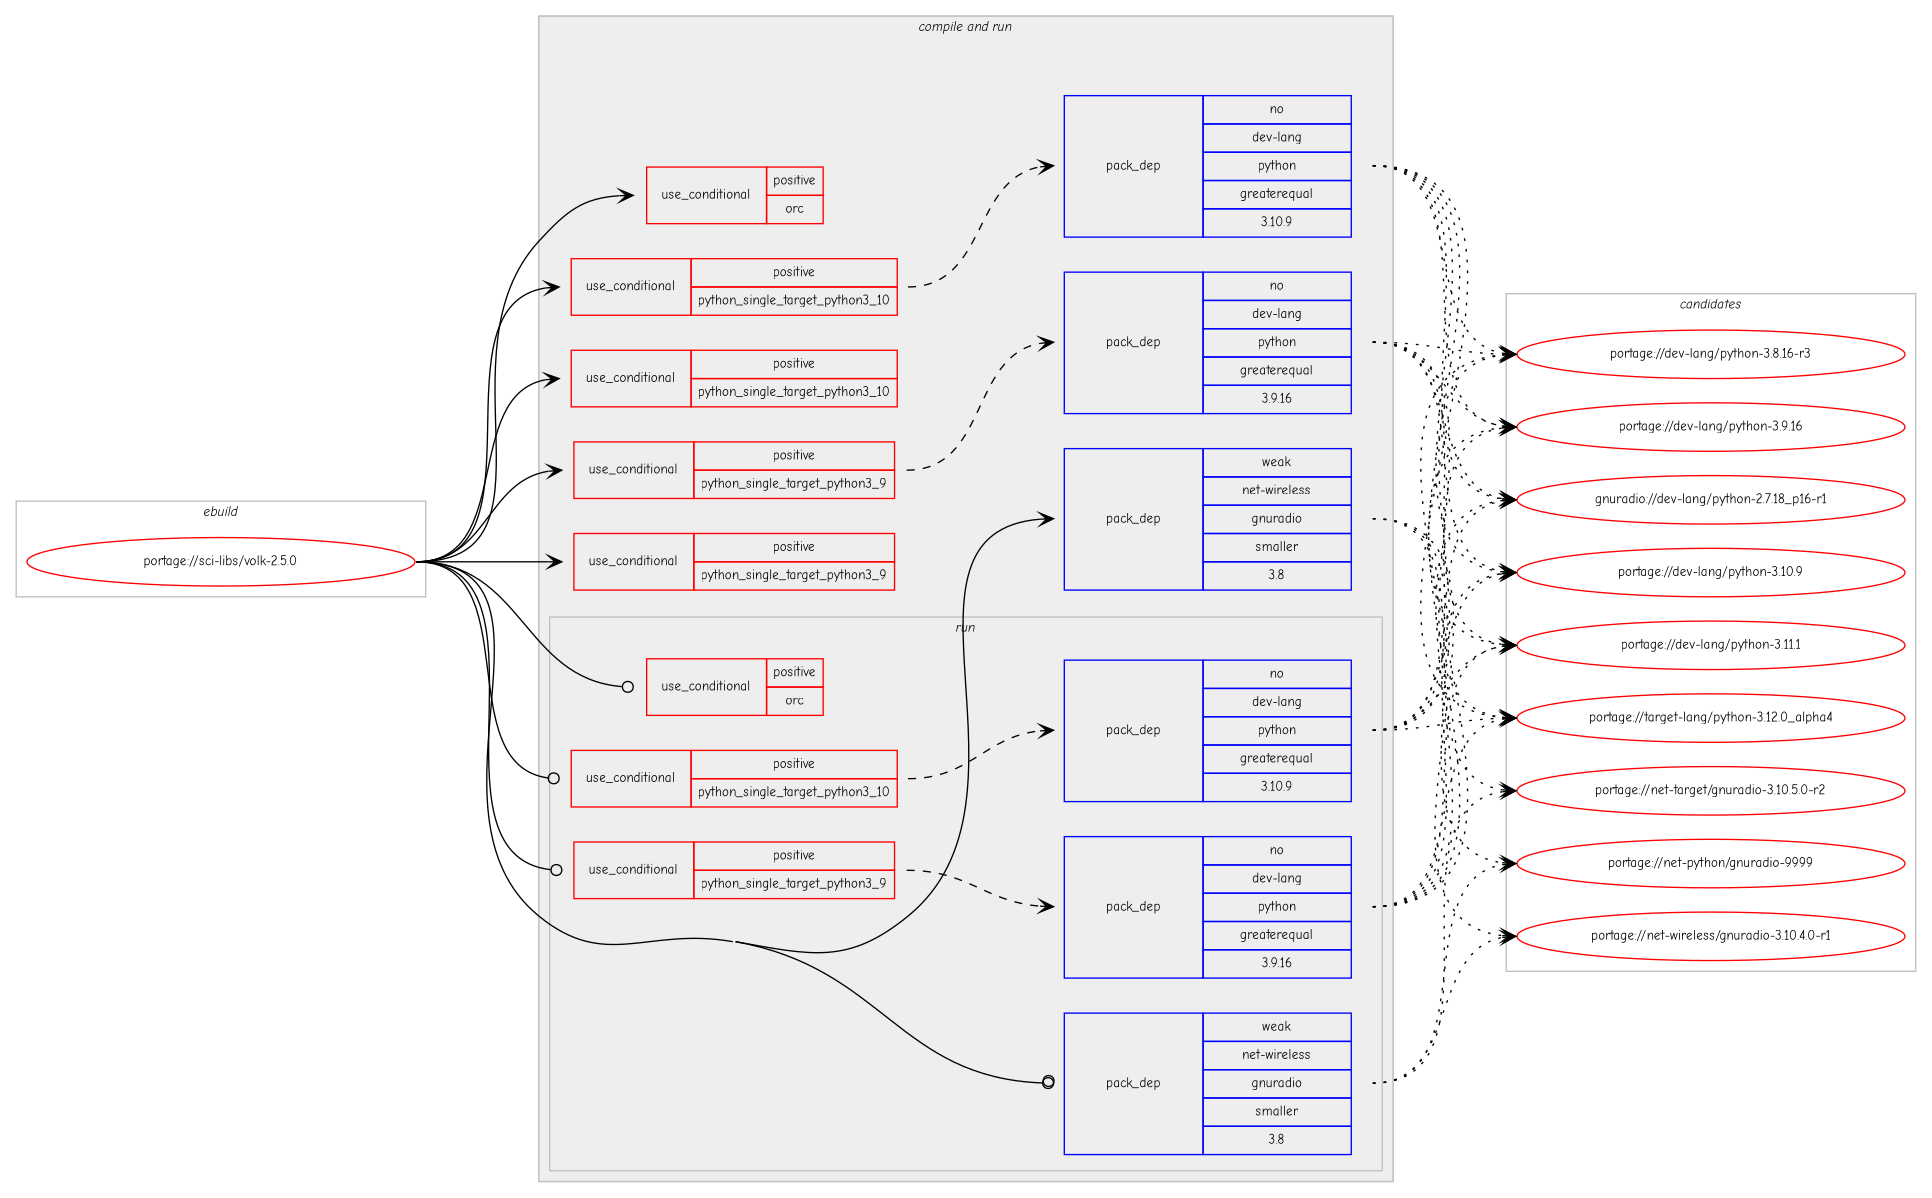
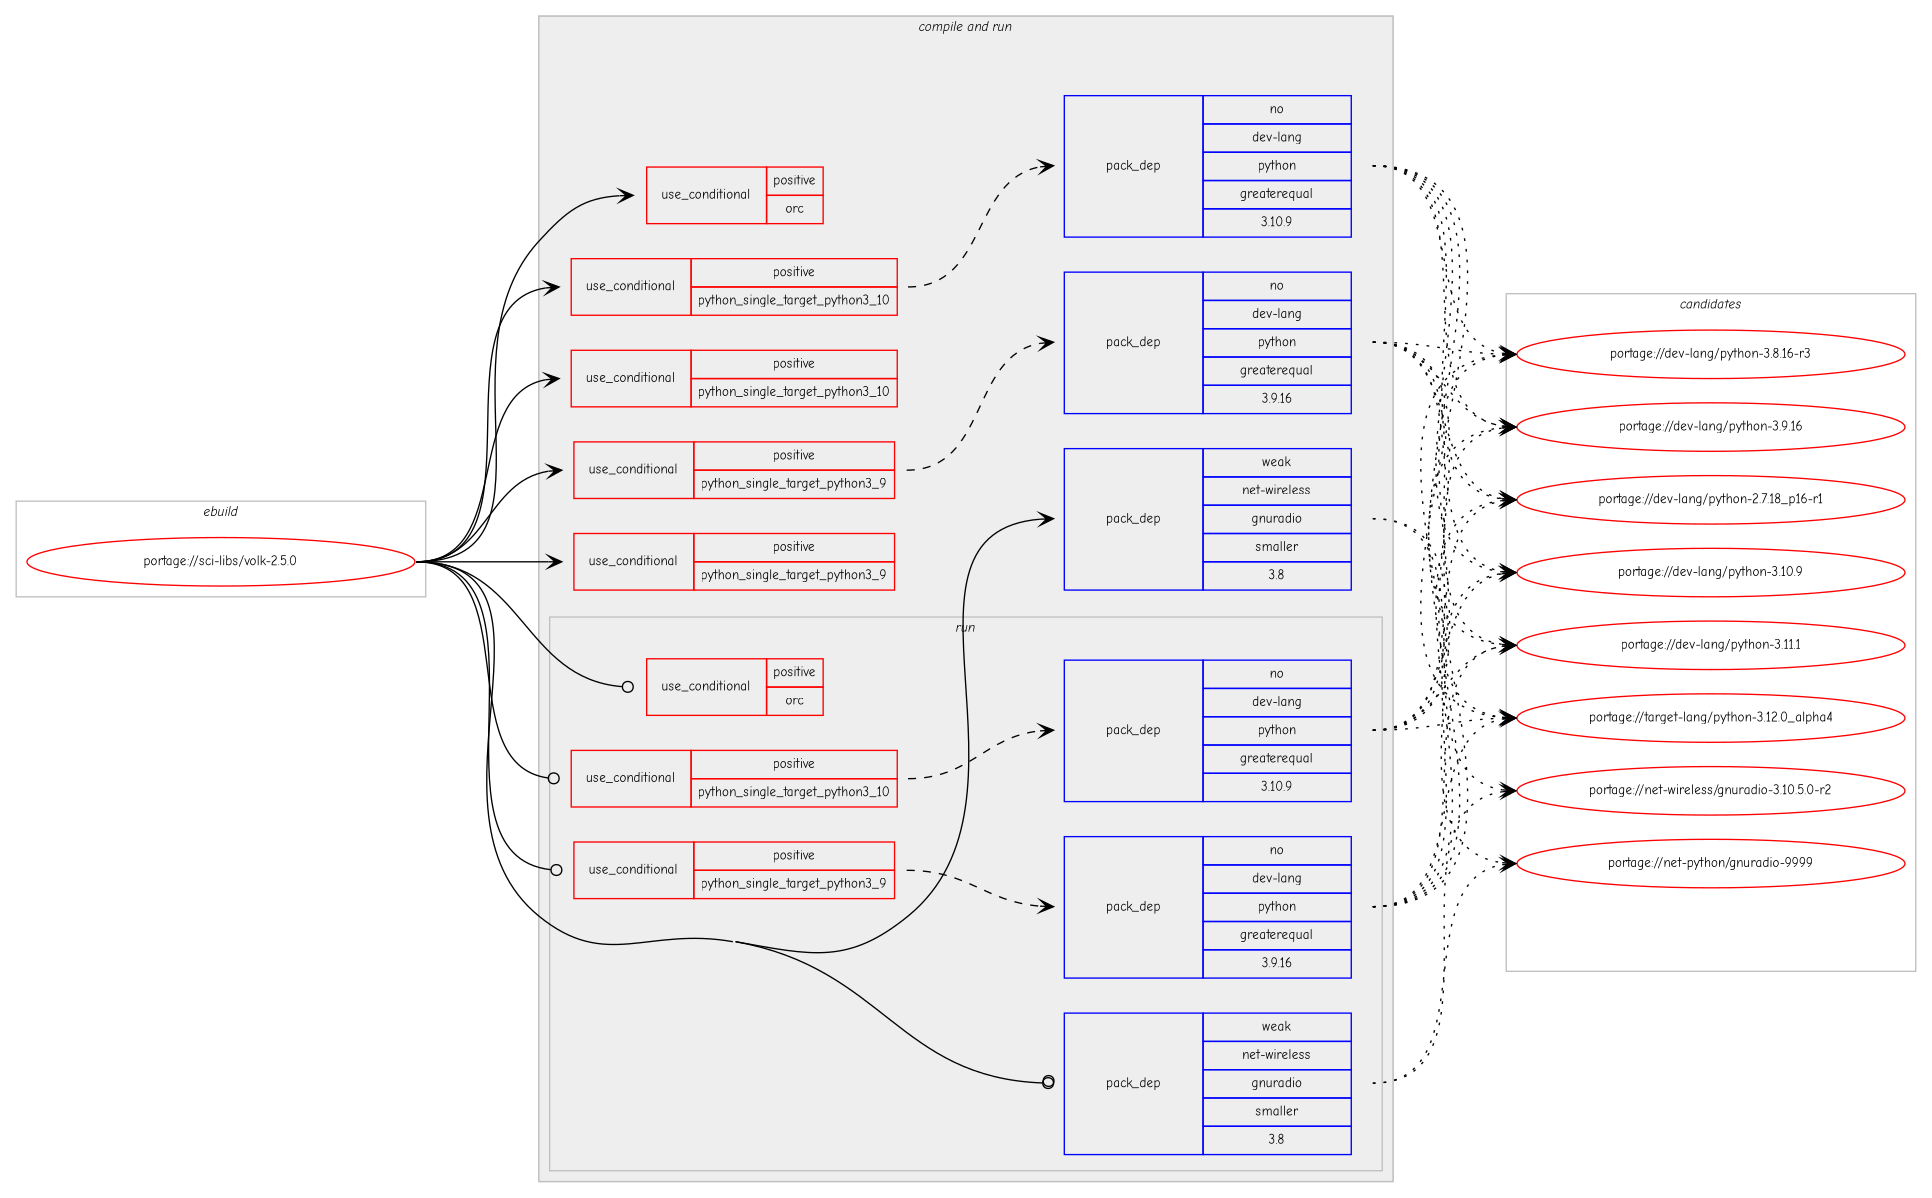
node "gnuradio://dev-lang/python-2.7.18_p16-r1": label "gnuradio://dev-lang/python-2.7.18_p16-r1" -> "portage://dev-lang/python-2.7.18_p16-r1"
node "portage://net-target/gnuradio-3.10.5.0-r2": label "portage://net-target/gnuradio-3.10.5.0-r2" -> "portage://net-wireless/gnuradio-3.10.5.0-r2"
node "portage://net-wireless/gnuradio-3.10.4.0-r1": removed
